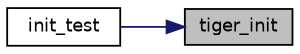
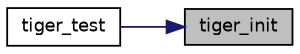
node "init_test": label "init_test" -> "tiger_test"
